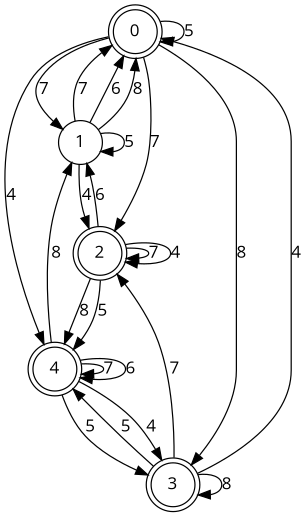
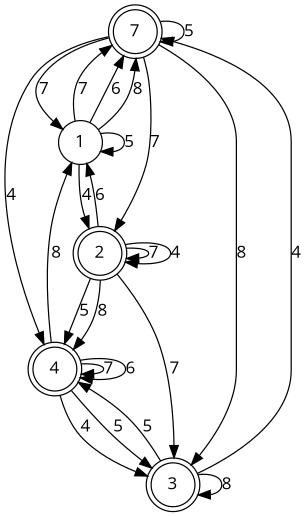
node "0": label "0" -> "7"
edge "3" -> "2": reversed
